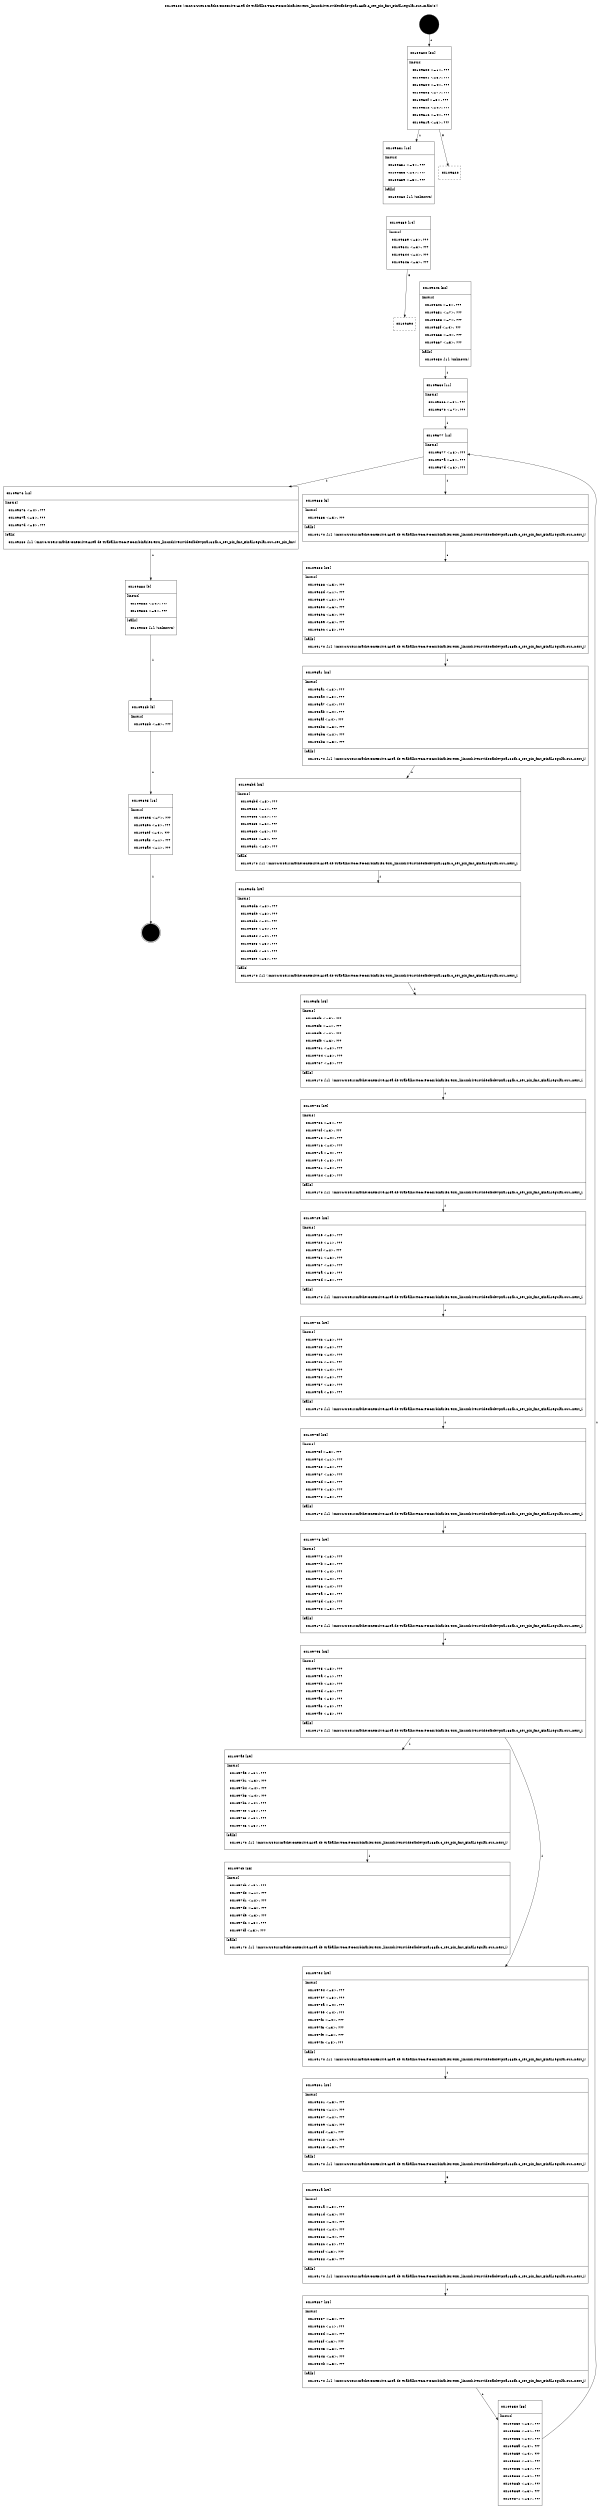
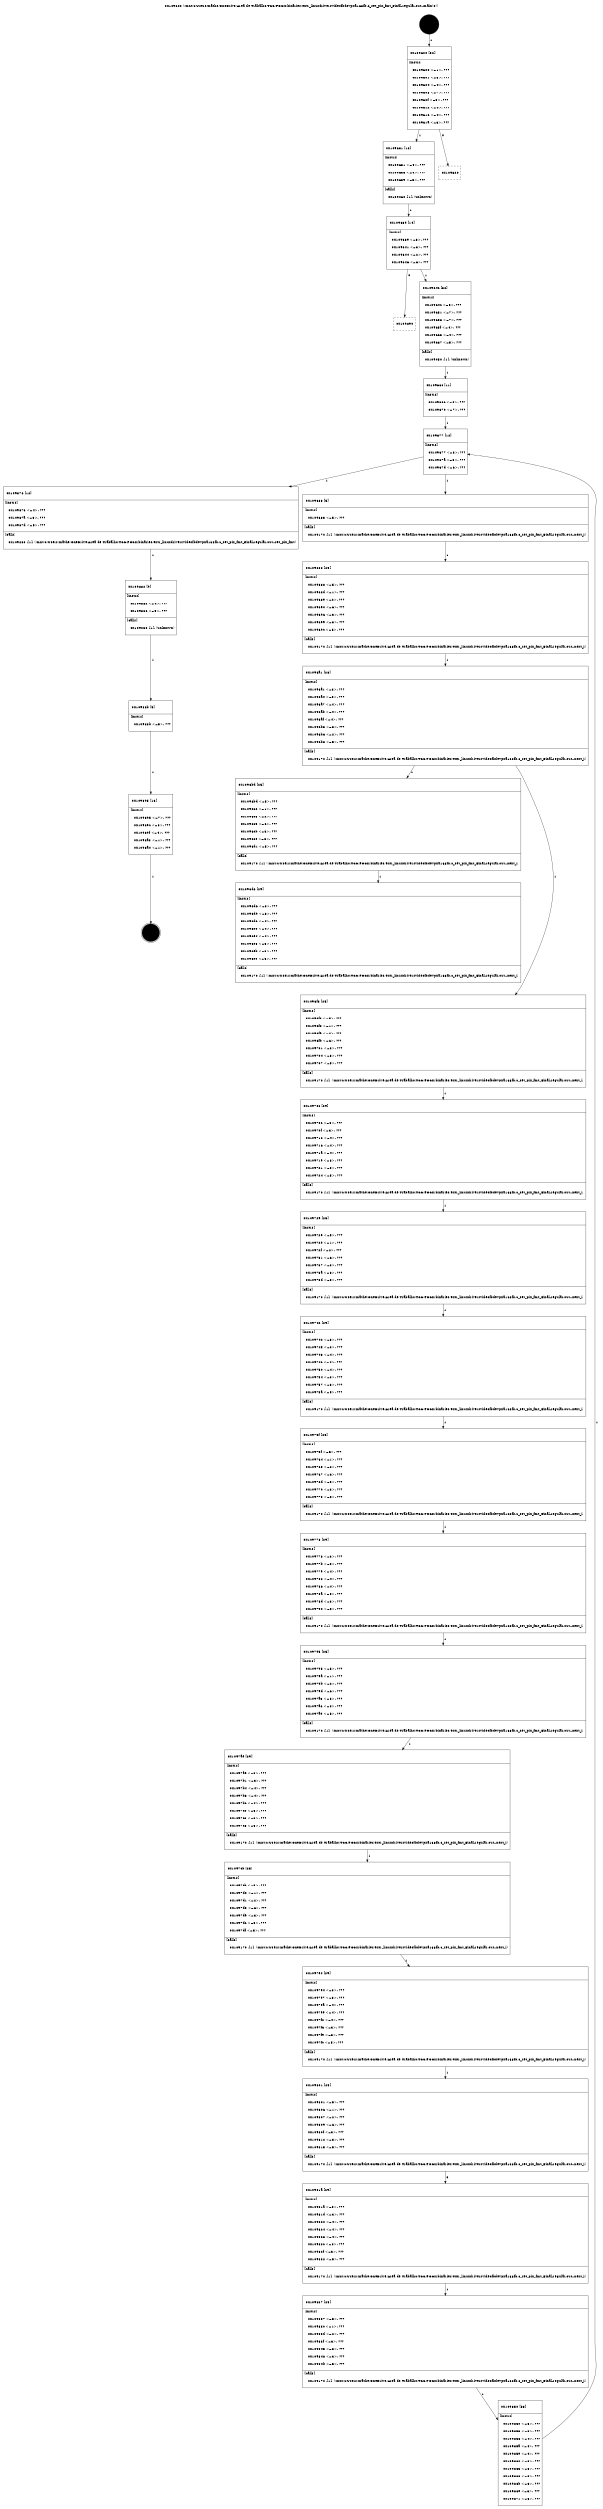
edge "0x109631 [13]" -> "0x10963e [14]": added, label "1"
edge "0x10963e [14]" -> "0x10964c [32]": added, label "1"
edge "0x1096d6 [29]" -> "0x1096f3 [25]": now "0x1096a1 [28]" -> "0x1096f3 [25]"
edge "0x109795 [25]" -> "0x1097e4 [29]": now "0x1097cb [25]" -> "0x1097e4 [29]"
